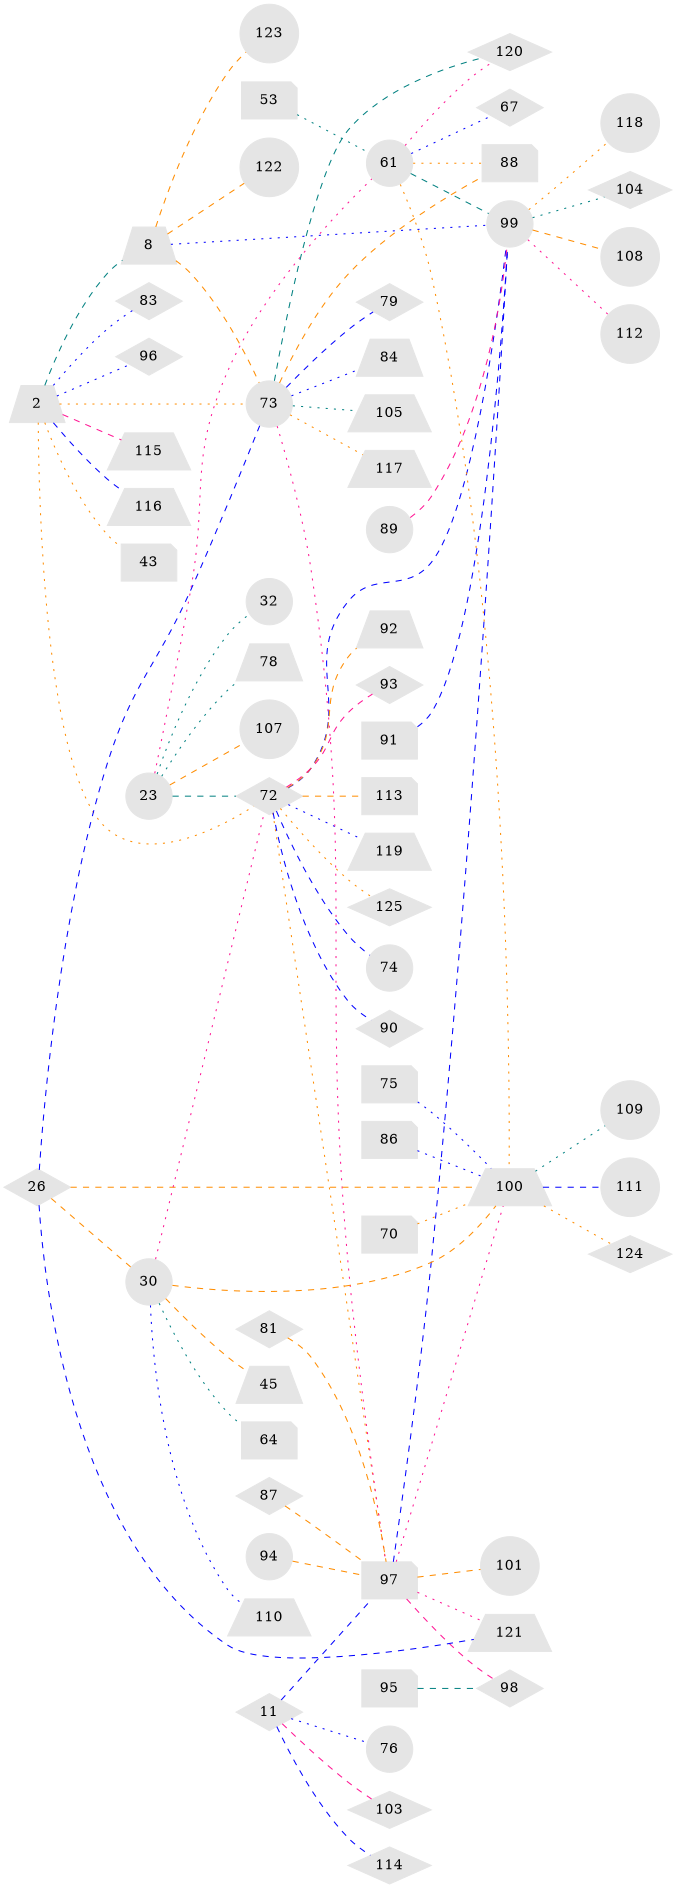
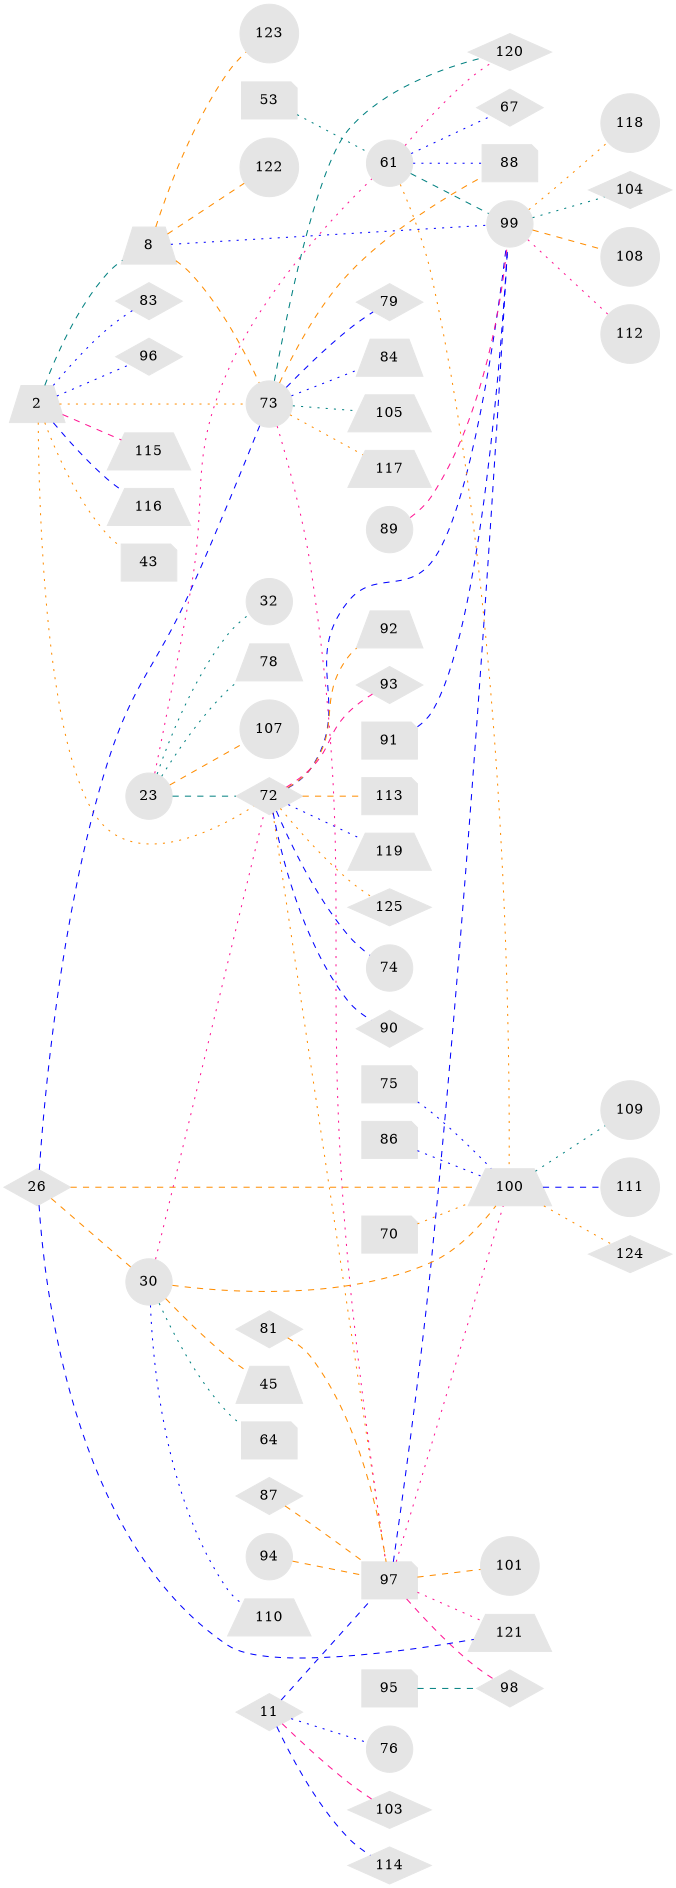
edge "61" -- "88": color darkorange -> blue
